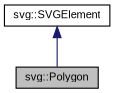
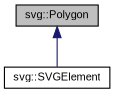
edge "svg::Polygon" -> "svg::SVGElement": reversed
